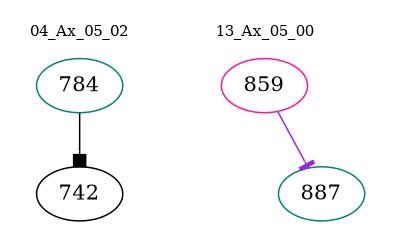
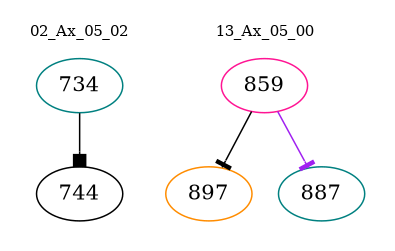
cluster "04_Ax_05_02": label "04_Ax_05_02" -> "02_Ax_05_02"
node "784": label "784" -> "734"
node "742": label "742" -> "744"
node "897": added
